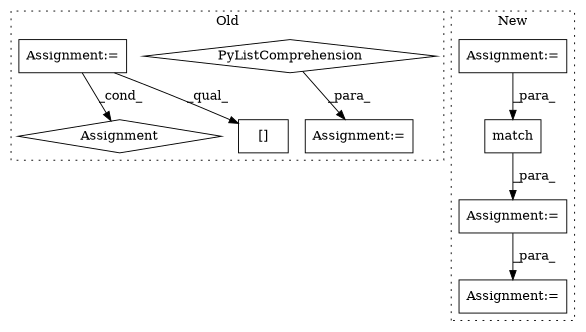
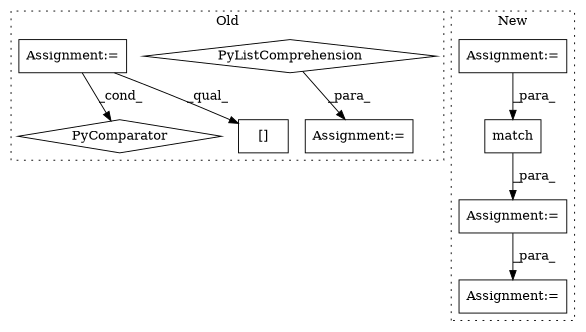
node "Assignment": label "Assignment" -> "PyComparator"
